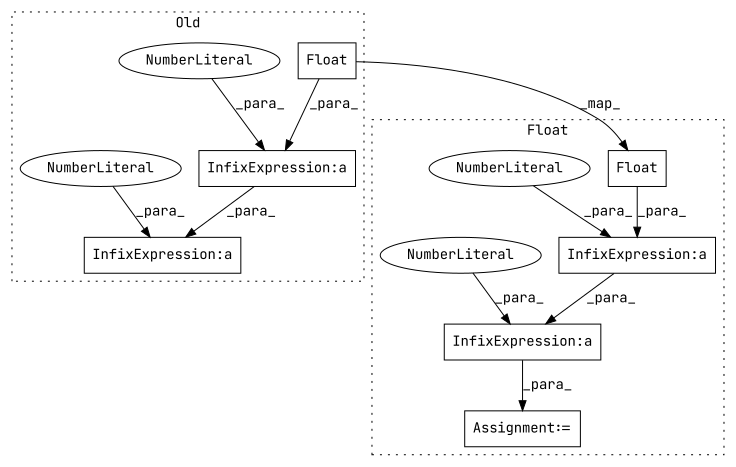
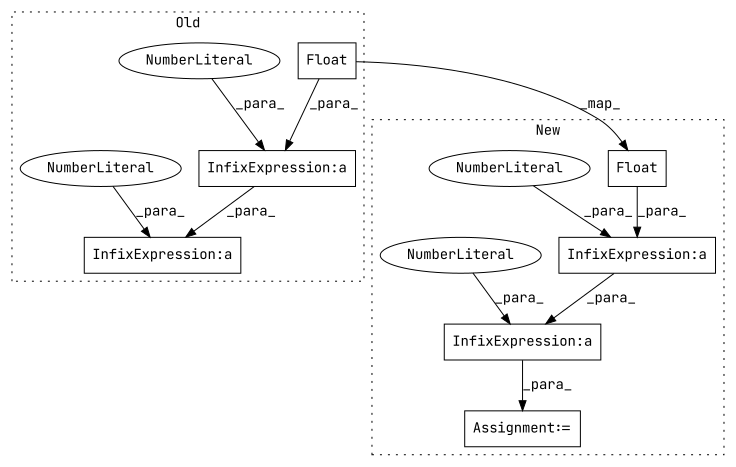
cluster "Float": label "Float" -> "New"
